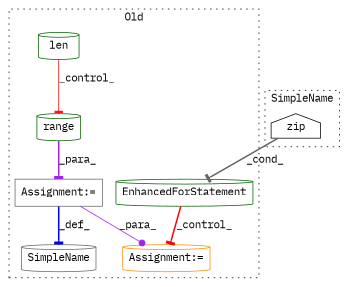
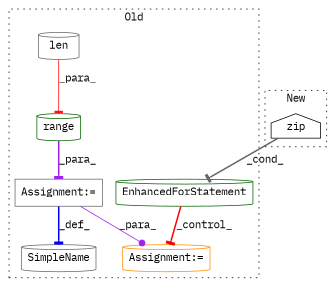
node "len": color darkgreen -> gray40
edge "len" -> "range": label "_control_" -> "_para_"
cluster "SimpleName": label "SimpleName" -> "New"
